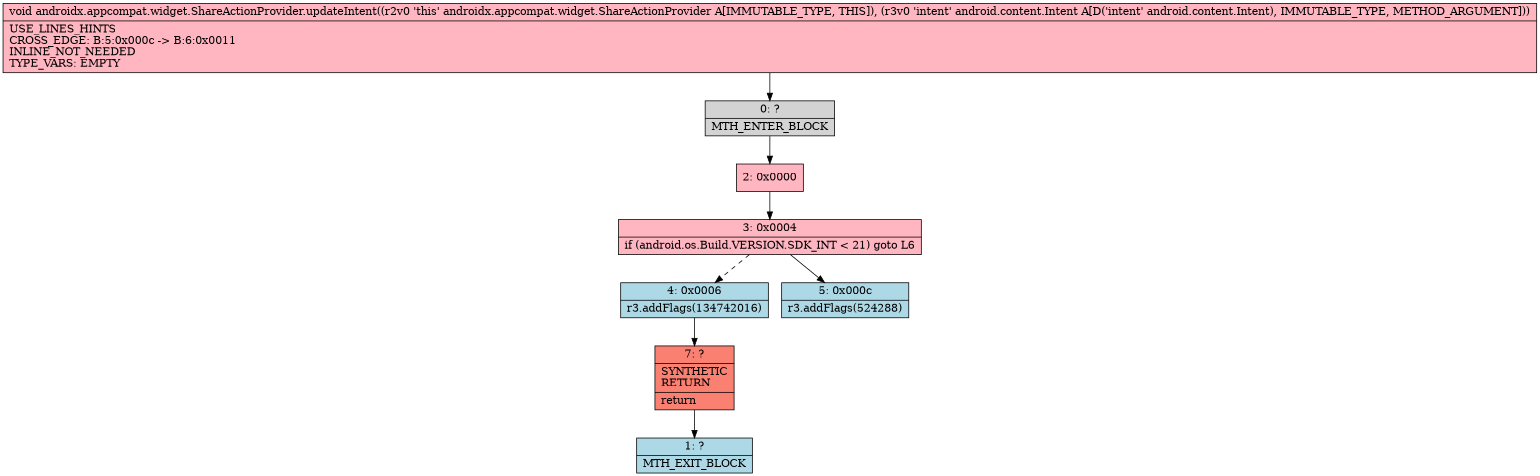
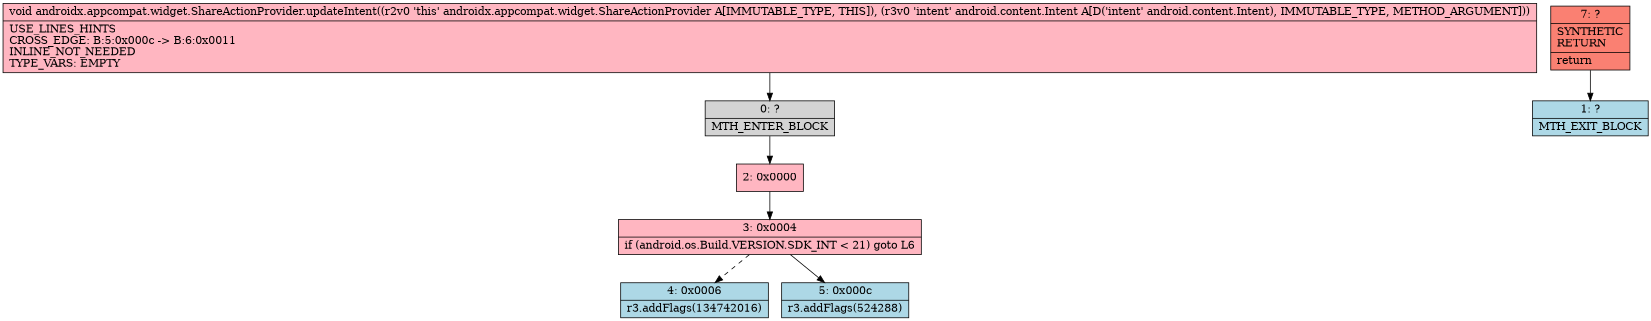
edge "4: 0x0006" -> "7: ?": removed
